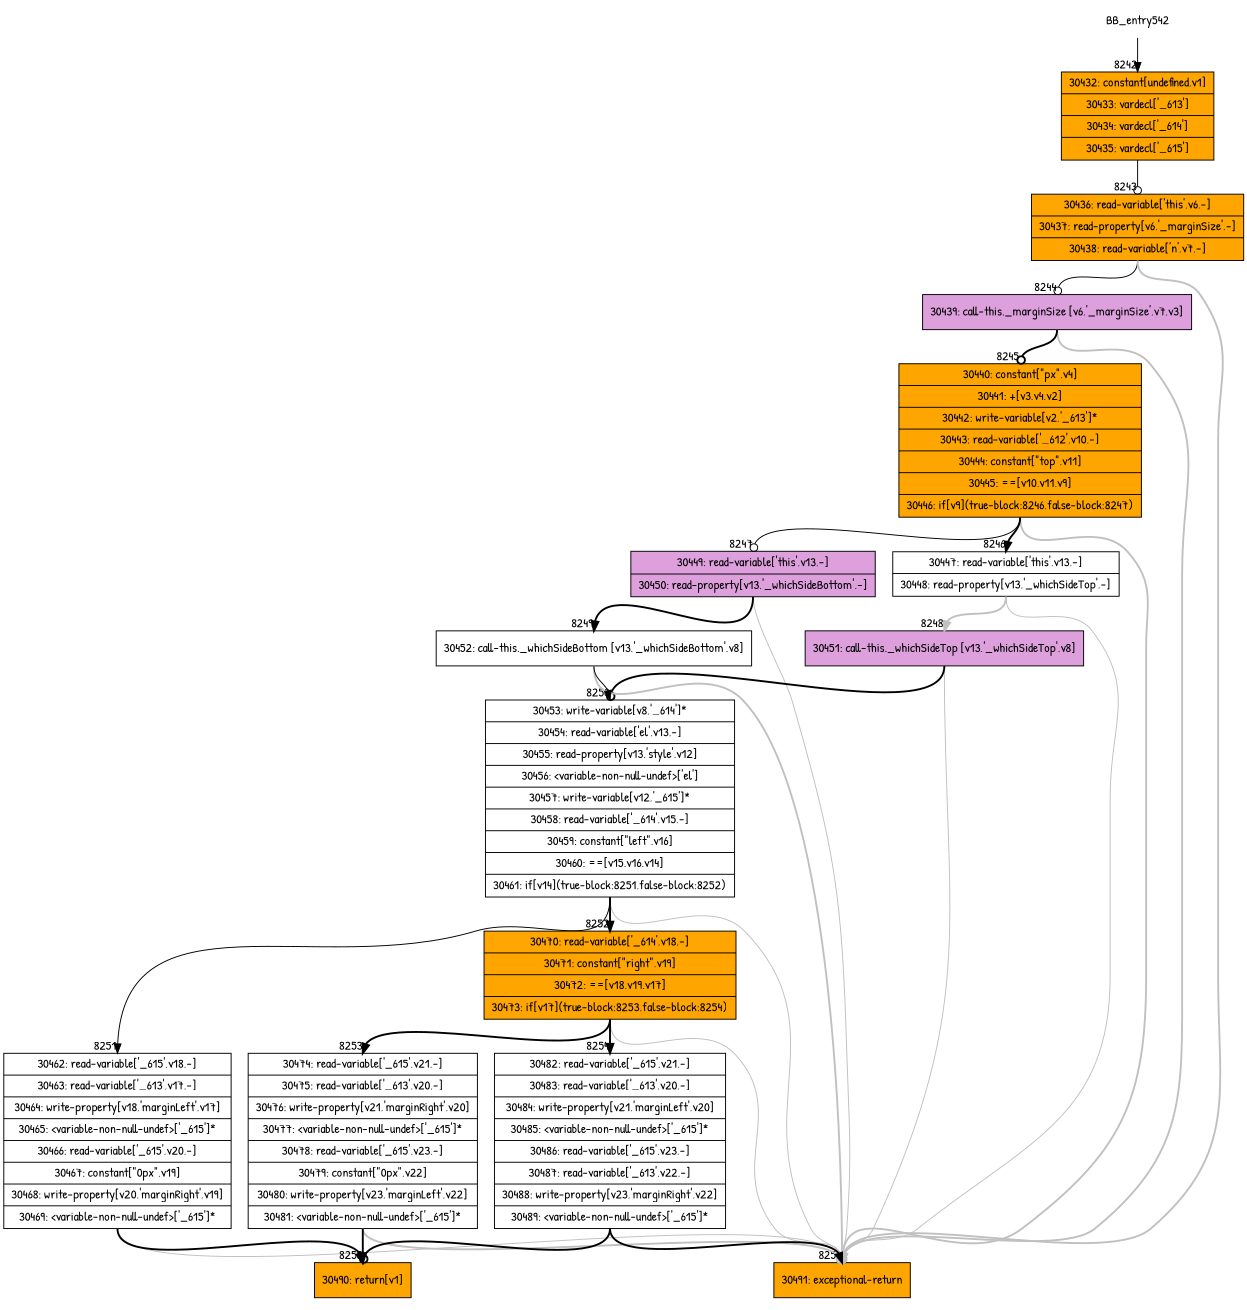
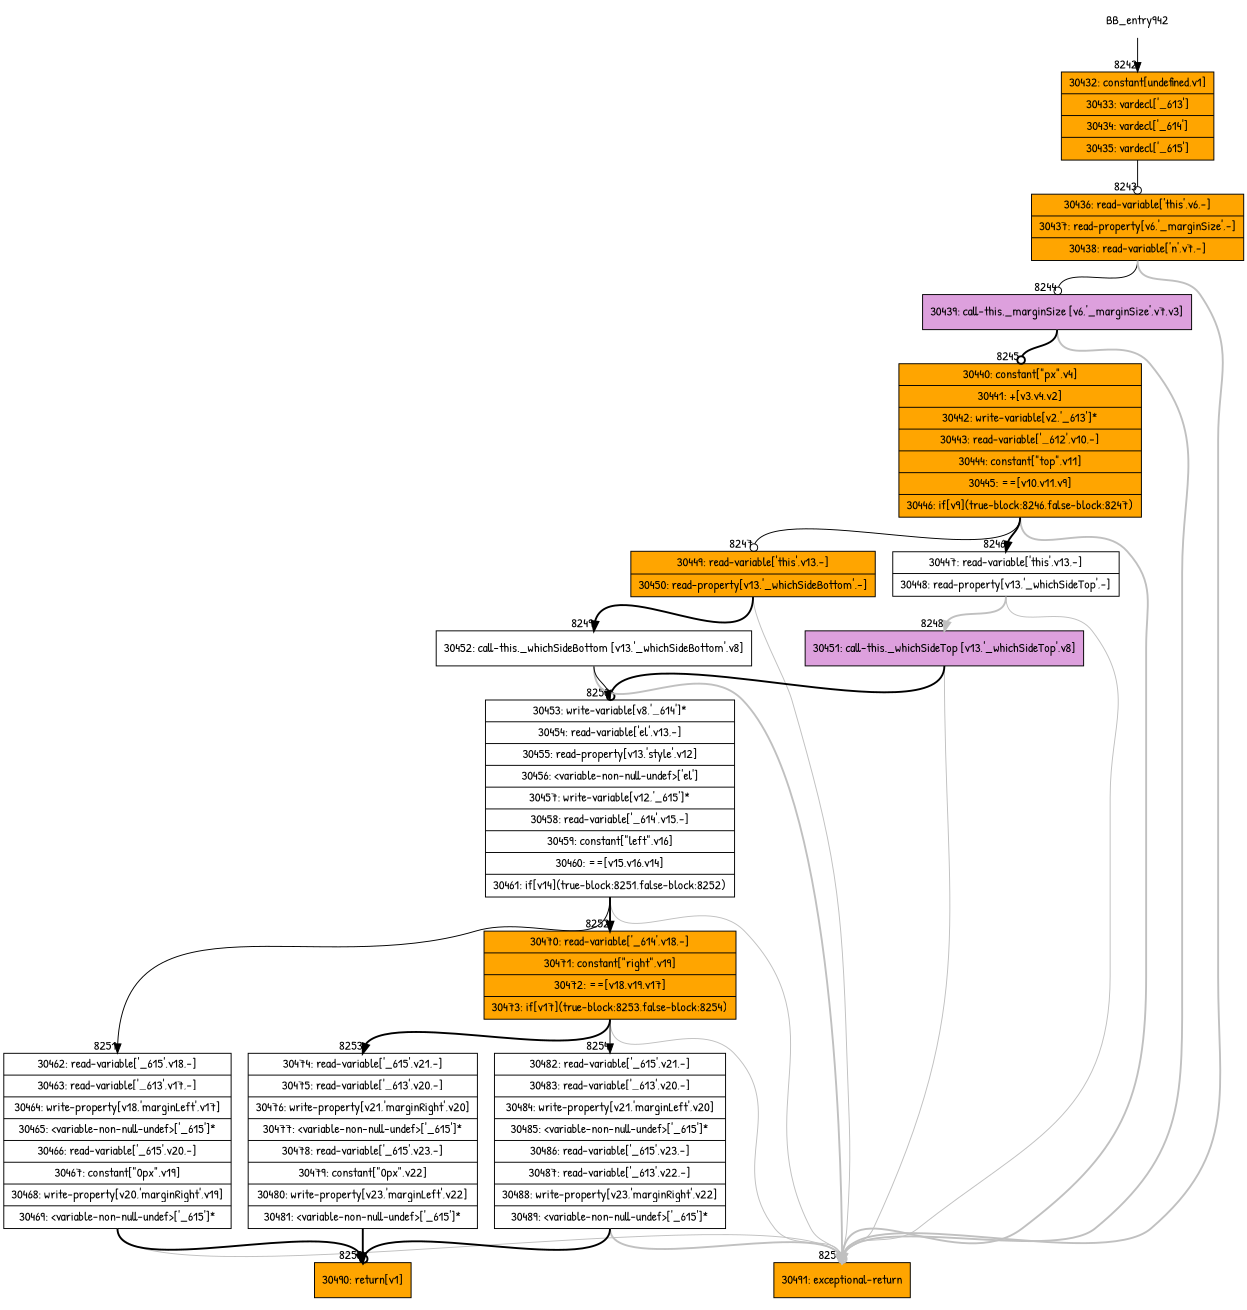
node "BB_entry542": label "BB_entry542" -> "BB_entry942"
node "30449: read-variable['this',v13,-]": fillcolor plum -> orange
edge "30470: read-variable['_614',v18,-]" -> "30482: read-variable['_615',v21,-]": style bold -> solid
edge "30474: read-variable['_615',v21,-]" -> "30491: exceptional-return": removed
edge "30482: read-variable['_615',v21,-]" -> "30491: exceptional-return": color black -> gray
